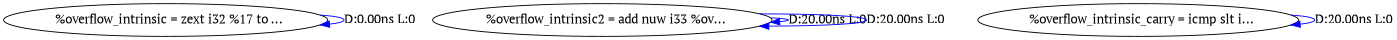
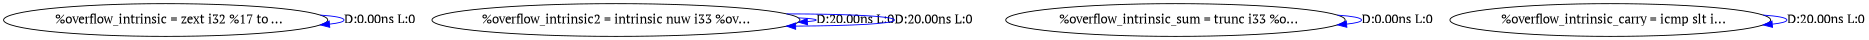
node "%overflow_intrinsic2 = add nuw i33 %ov...": label "%overflow_intrinsic2 = add nuw i33 %ov..." -> "%overflow_intrinsic2 = intrinsic nuw i33 %ov..."
node "%overflow_intrinsic_sum = trunc i33 %o...": added
